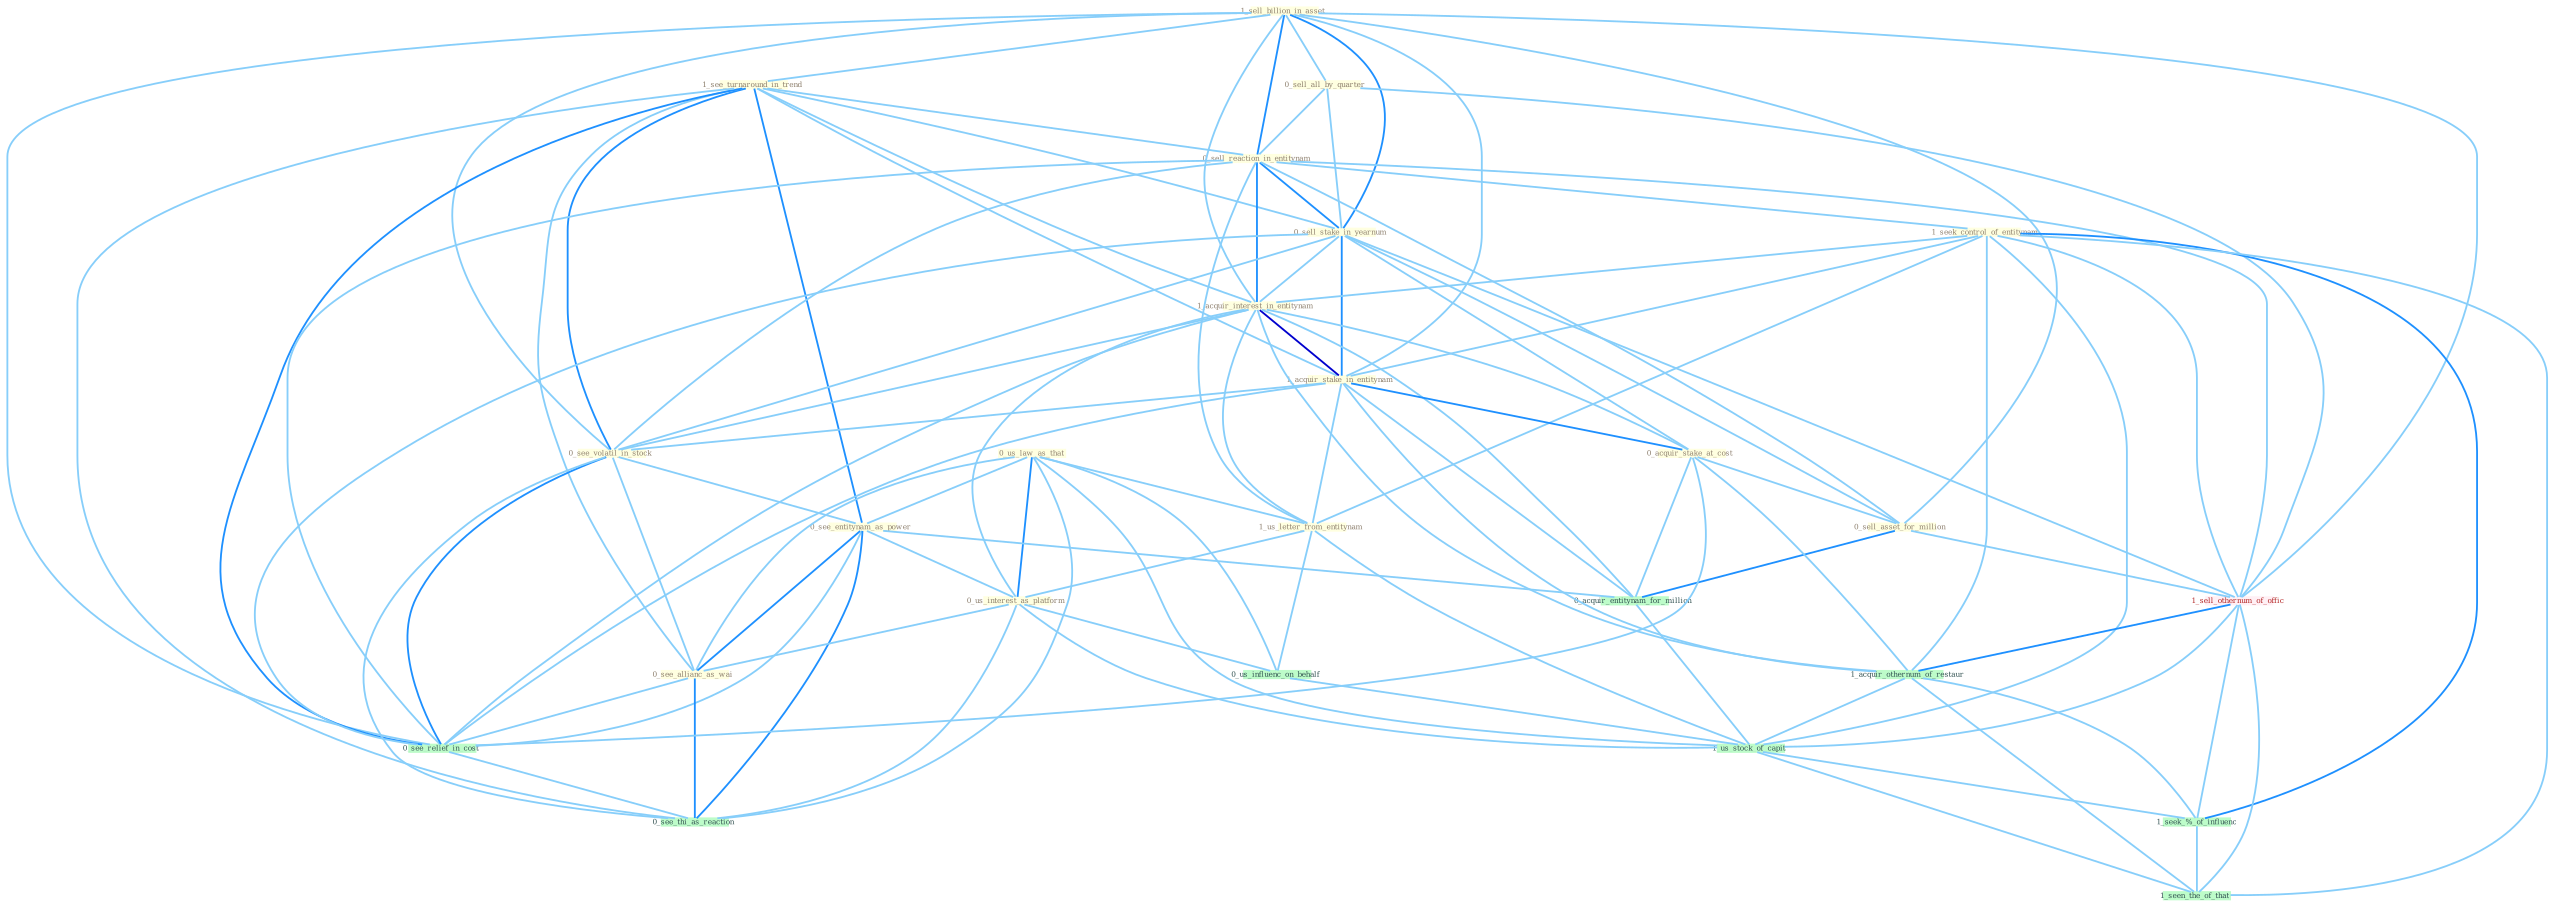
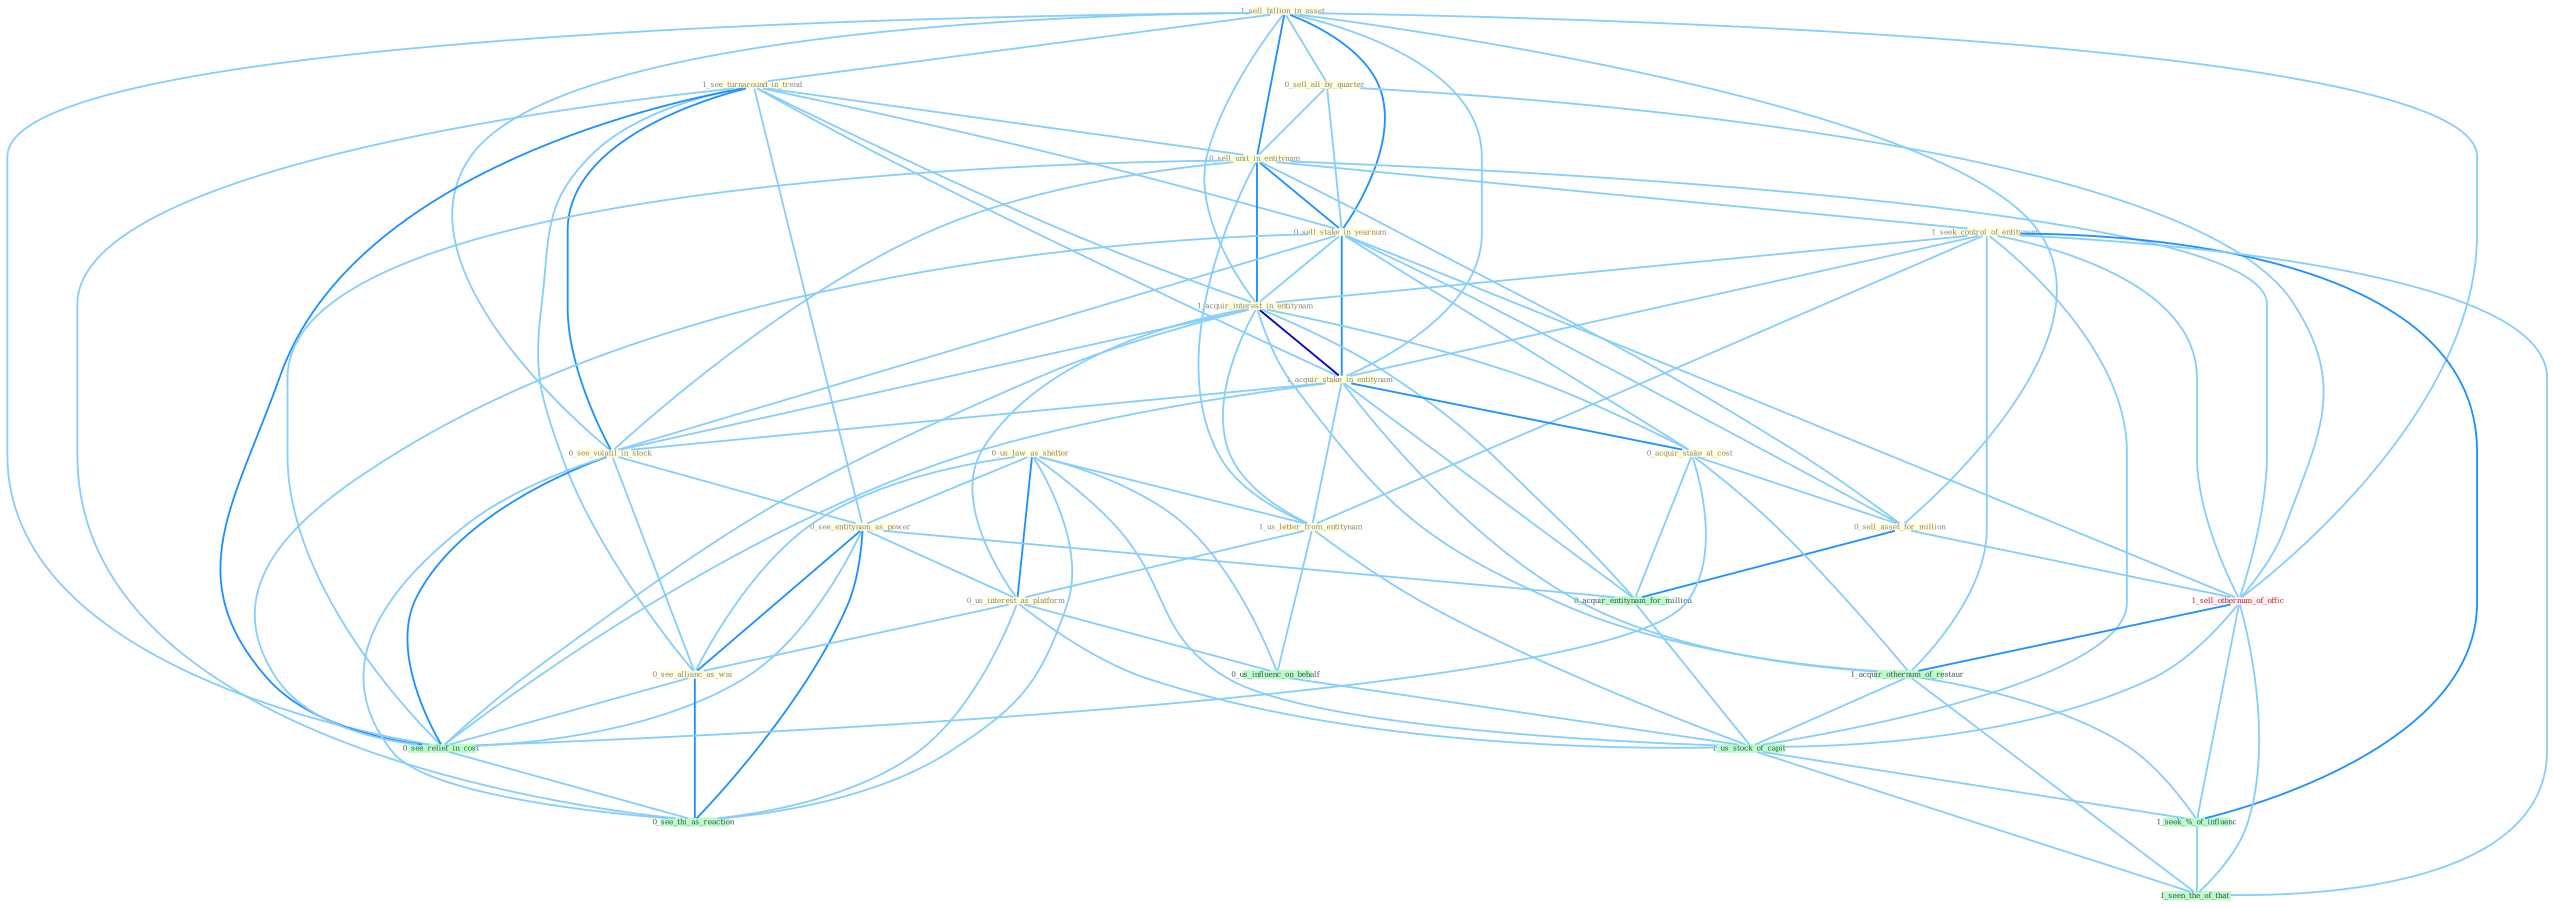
node "0_sell_reaction_in_entitynam": label "0_sell_reaction_in_entitynam" -> "0_sell_unit_in_entitynam"
edge "1_see_turnaround_in_trend" -- "0_see_entitynam_as_power": color #1e90ff -> #87cefa
node "0_us_law_as_that": label "0_us_law_as_that" -> "0_us_law_as_shelter"
